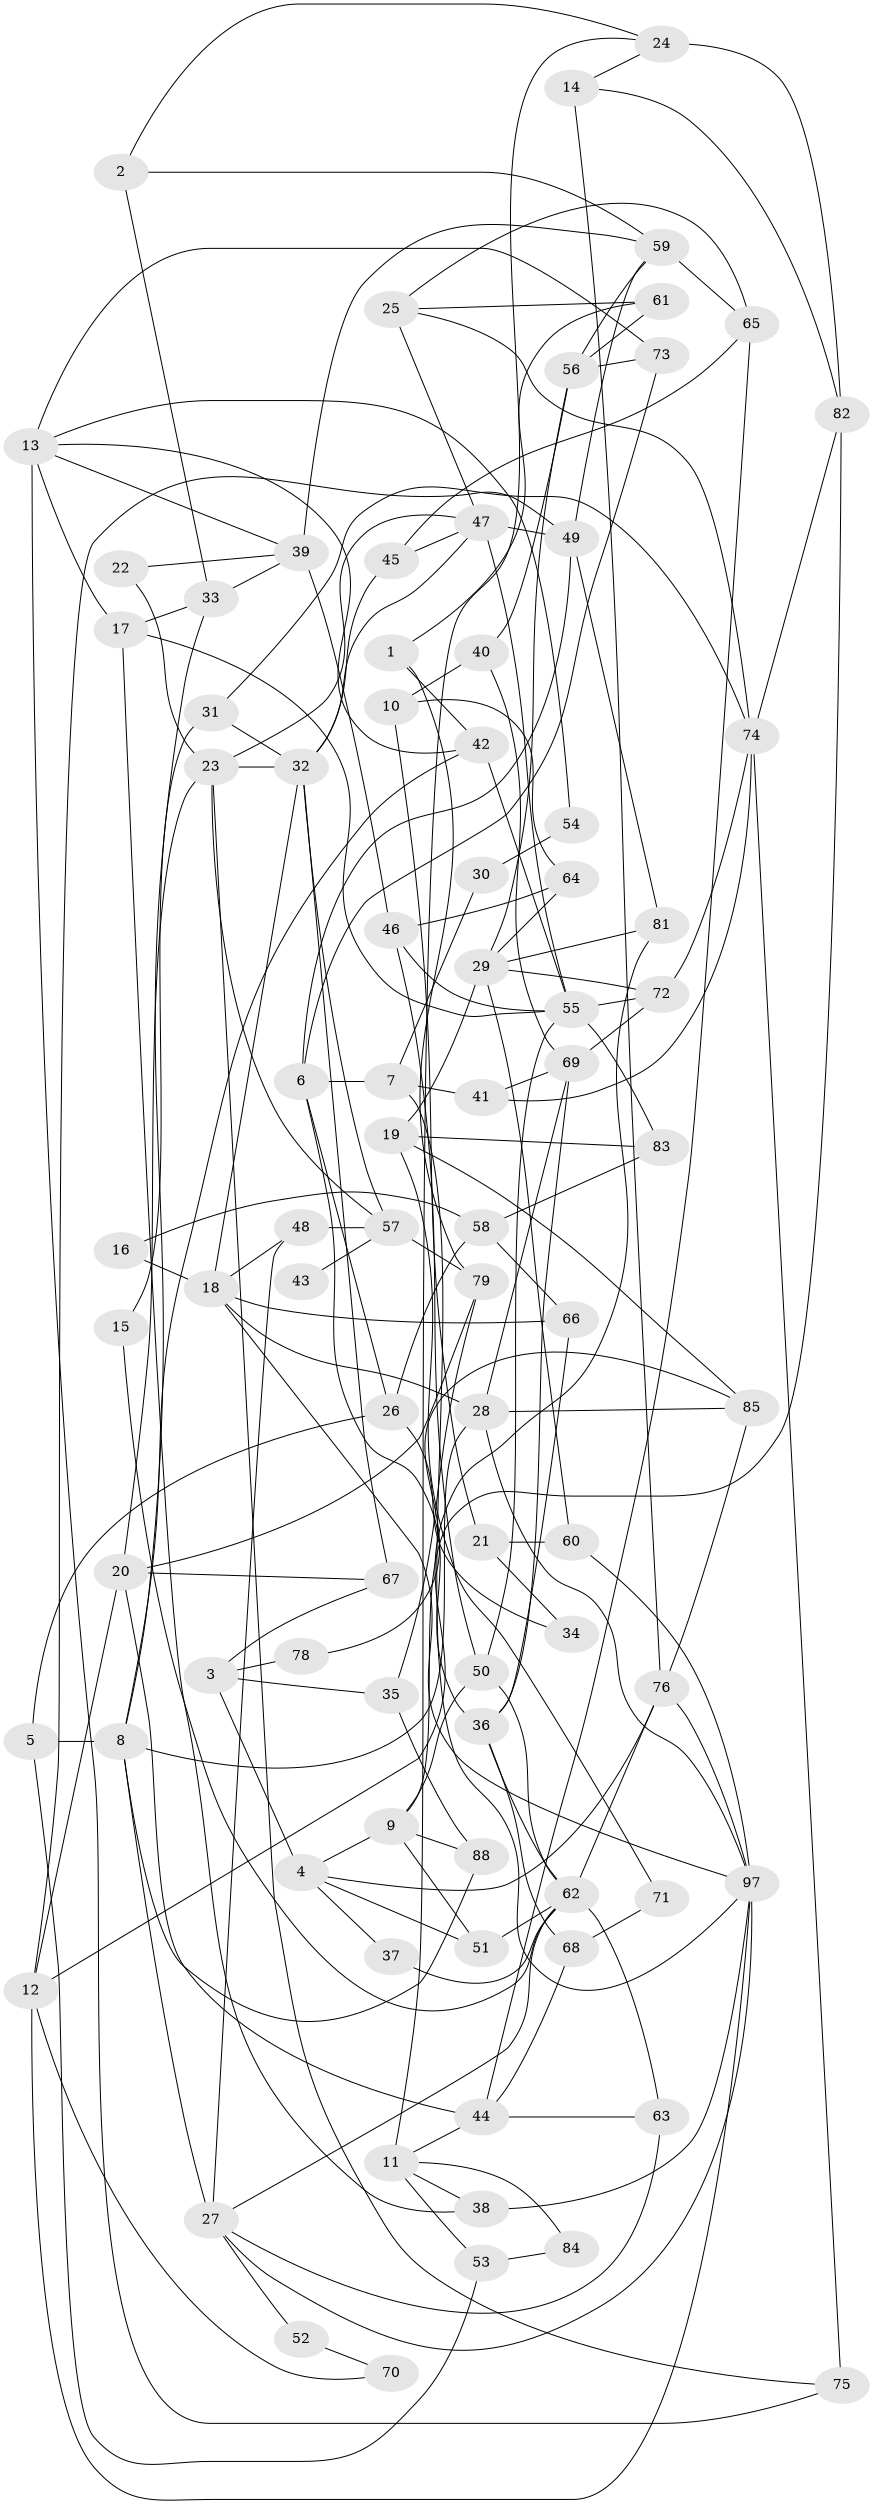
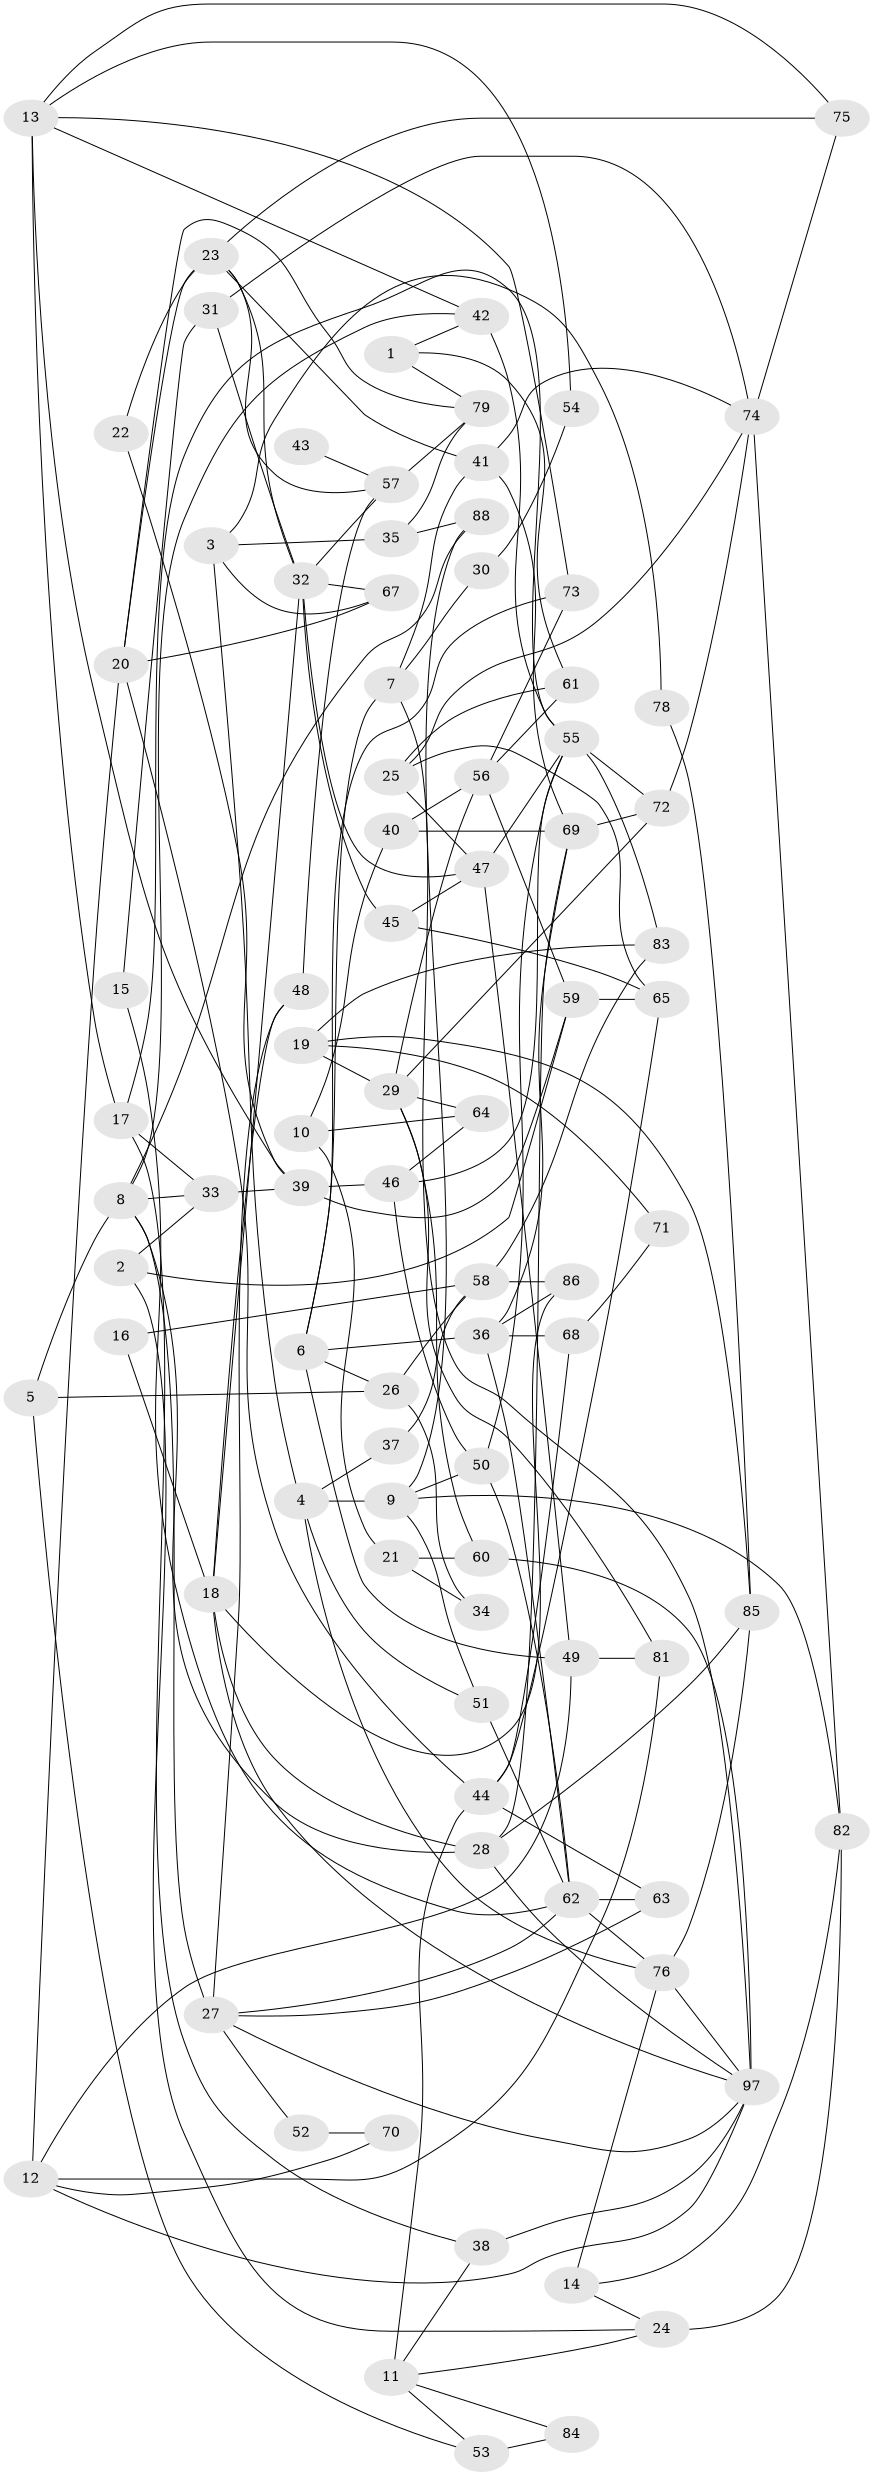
edge "59" -- "49": removed
edge "47" -- "23": now "41" -- "23"
node "66": label "66" -> "86"
edge "62" -- "37": now "58" -- "37"
